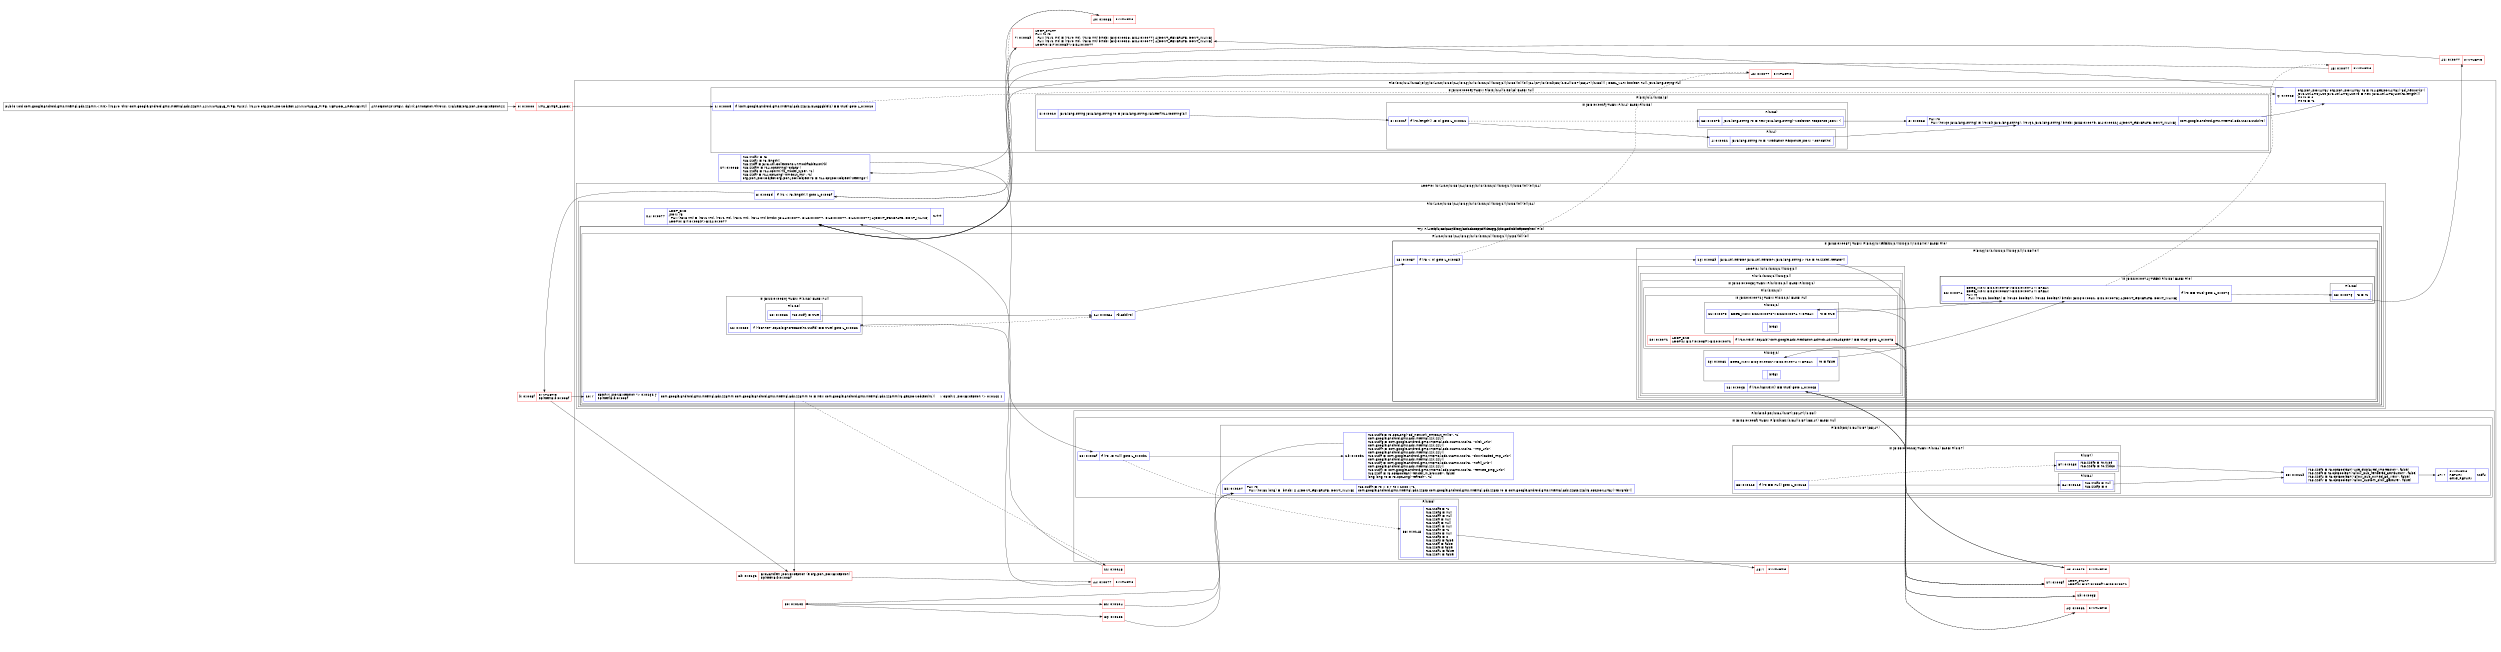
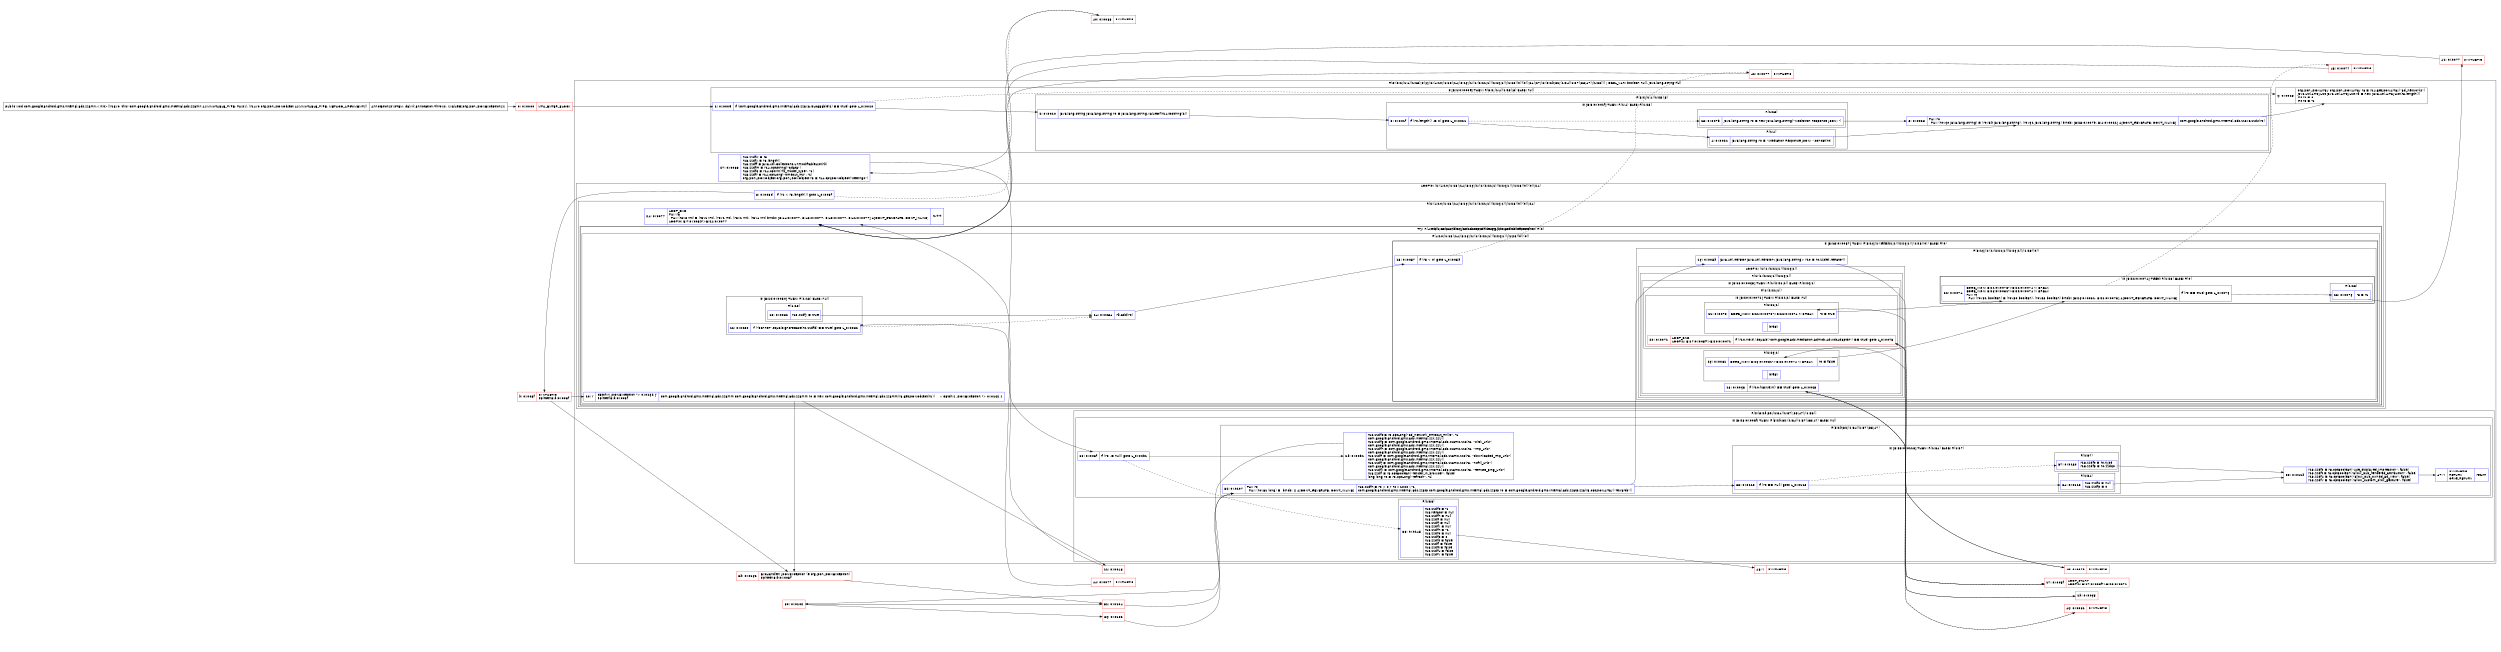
node "7: 0x0039": removed
edge "1: 0x000e" -> "2: 0x0010": added
node "24: 0x0077": text "JSON: r3" -> "PHI: r3"
edge "15: 0x0057" -> "16: 0x0059": now "32: 0x0107" -> "16: 0x0059"
node "47: ?": text "zzdfu" -> "return"
edge "10: ?" -> "11: 0x0048": style dashed -> solid
edge "32: 0x0107" -> "33: 0x0113": added
node "38: 0x0145": text "r13.zzdfg = null" -> "r13.iterator = null"
edge "39: 0x0162" -> "44: 0x0077": now "39: 0x0162" -> "31: 0x0104"
